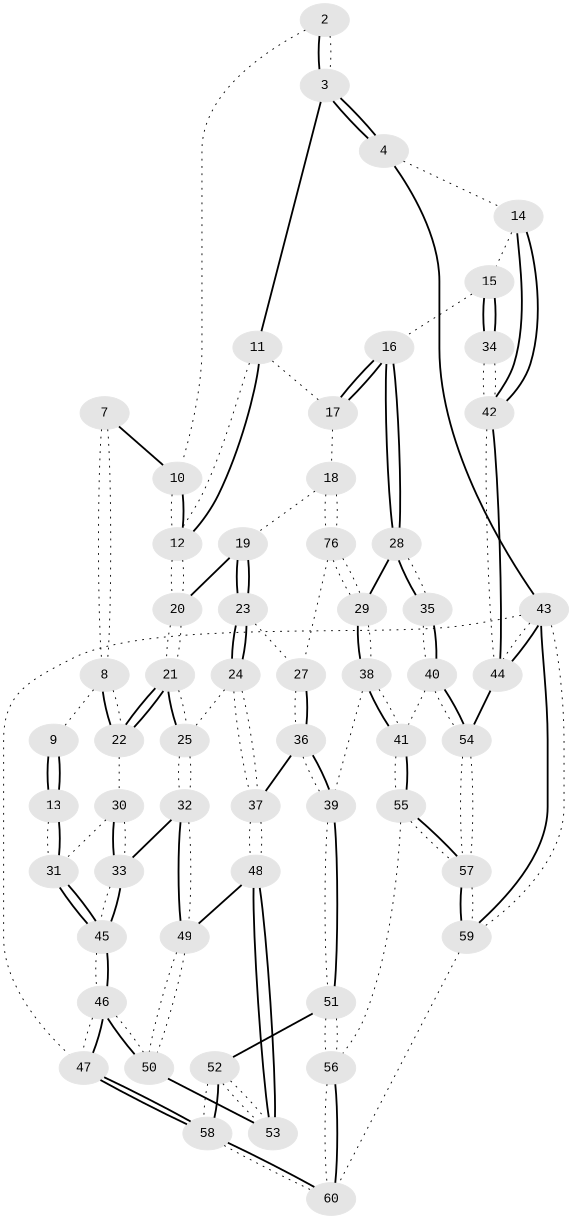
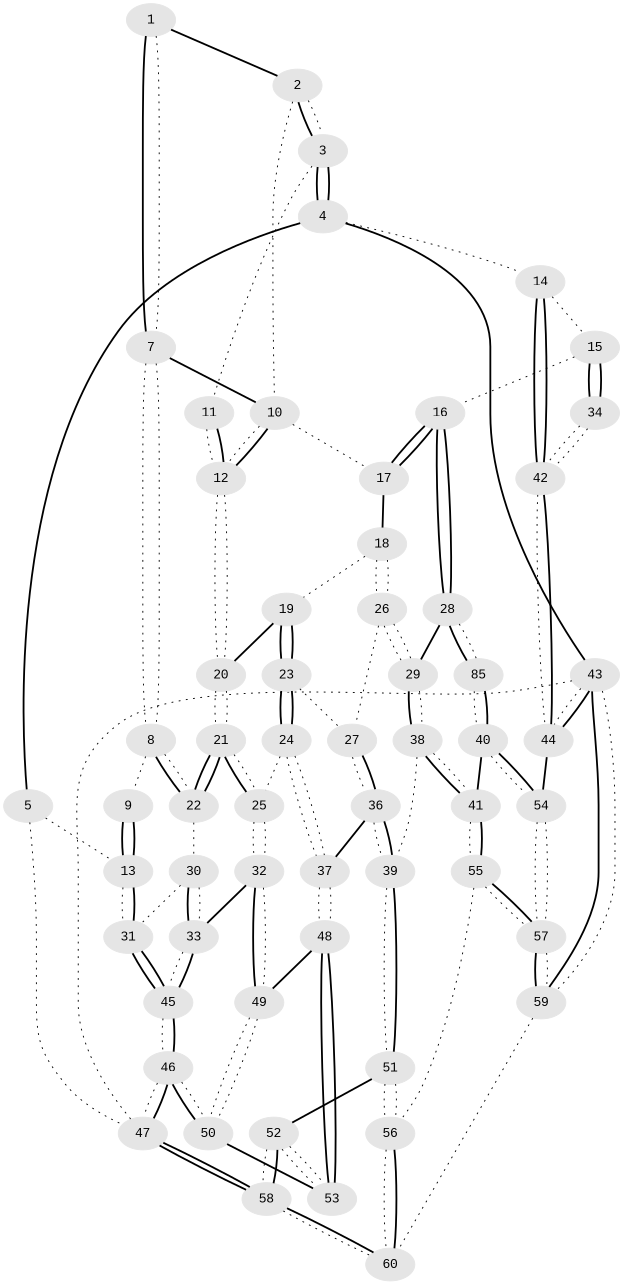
node "1": added
edge "3" -- "11": style bold -> dotted
edge "11" -- "17": now "10" -- "17"
edge "17" -- "18": style dotted -> bold
node "76": label "76" -> "26"
node "35": label "35" -> "85"
edge "40" -- "41": style dotted -> bold
node "5": added
